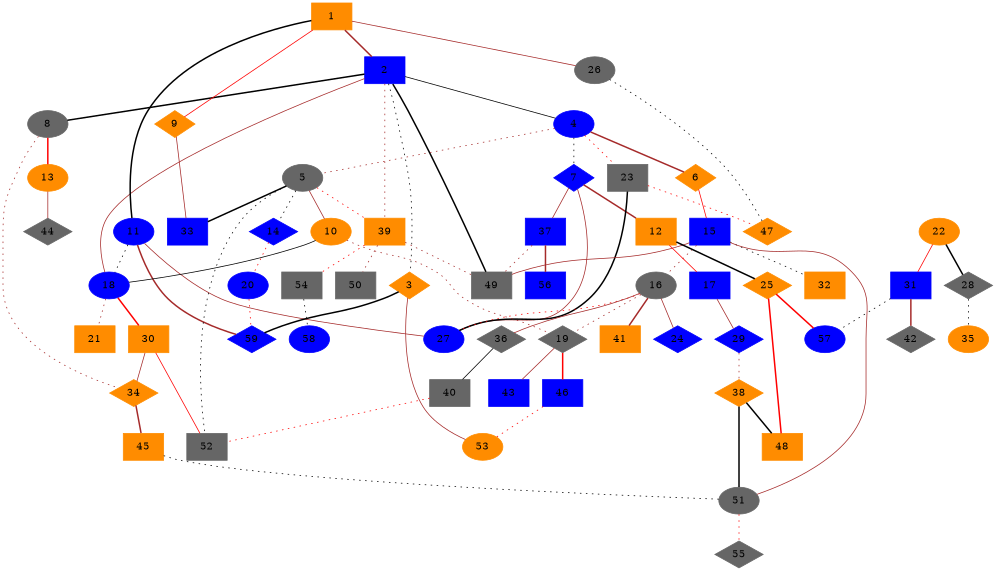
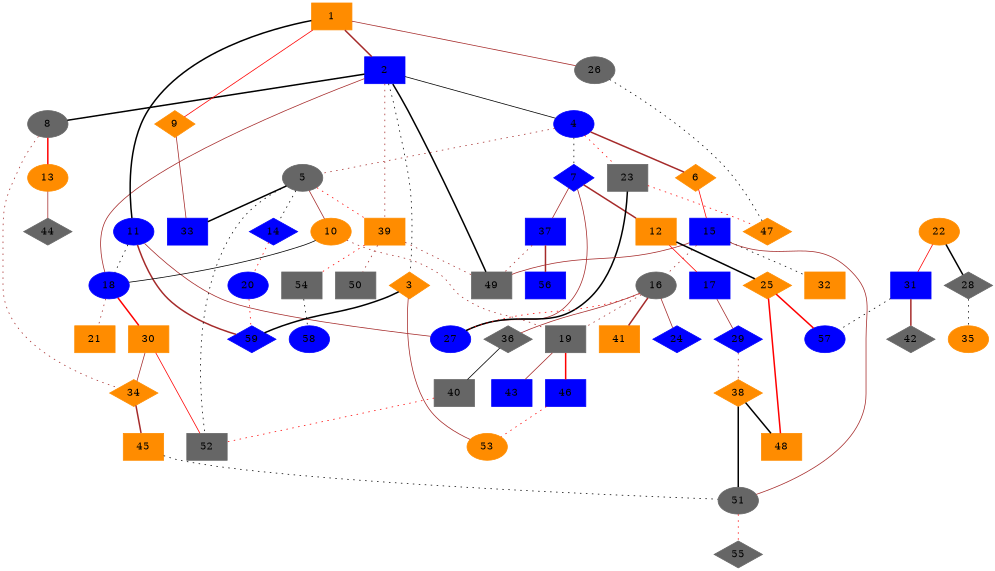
node "19": shape diamond -> box
